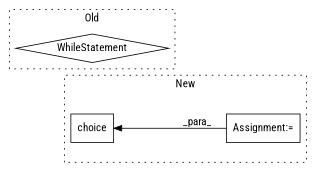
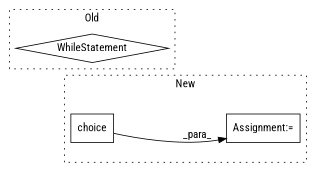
edge "Assignment:=" -> "choice": reversed
